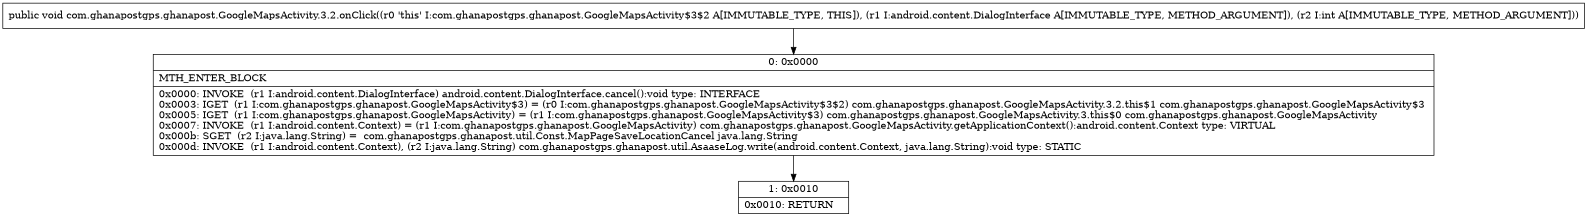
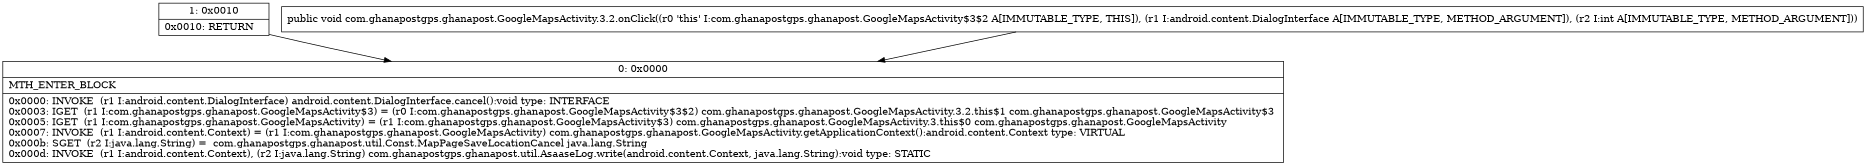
edge "0: 0x0000" -> "1: 0x0010": reversed
